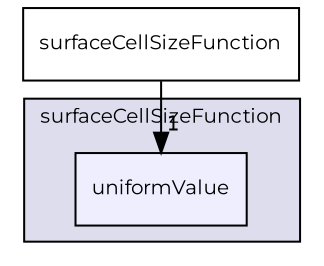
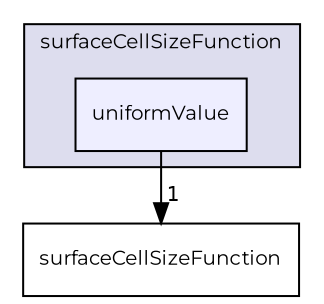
edge "surfaceCellSizeFunction" -> "uniformValue": reversed
